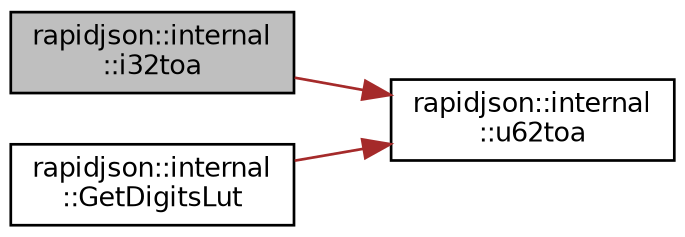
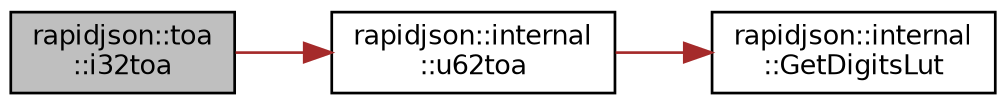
node "rapidjson::internal ::i32toa": label "rapidjson::internal ::i32toa" -> "rapidjson::toa ::i32toa"
edge "rapidjson::internal ::GetDigitsLut" -> "rapidjson::internal ::u62toa": reversed
